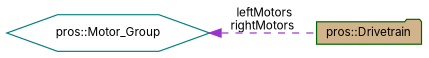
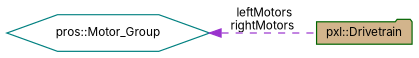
node "pros::Drivetrain": label "pros::Drivetrain" -> "pxl::Drivetrain"
